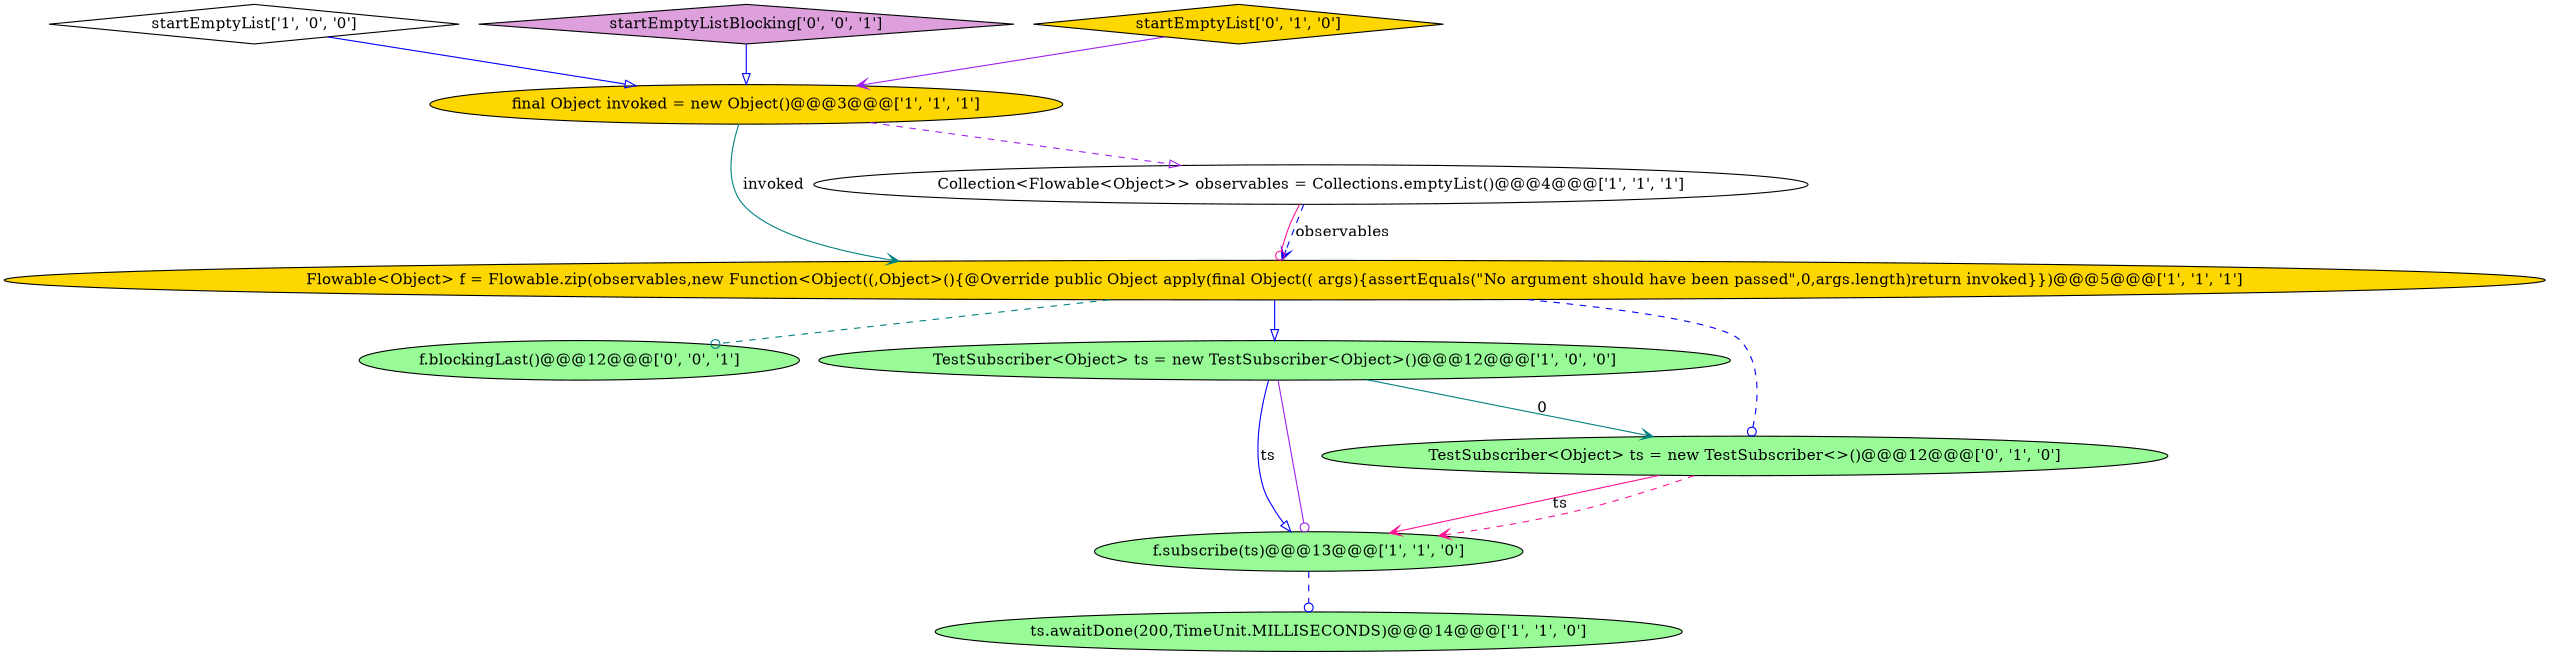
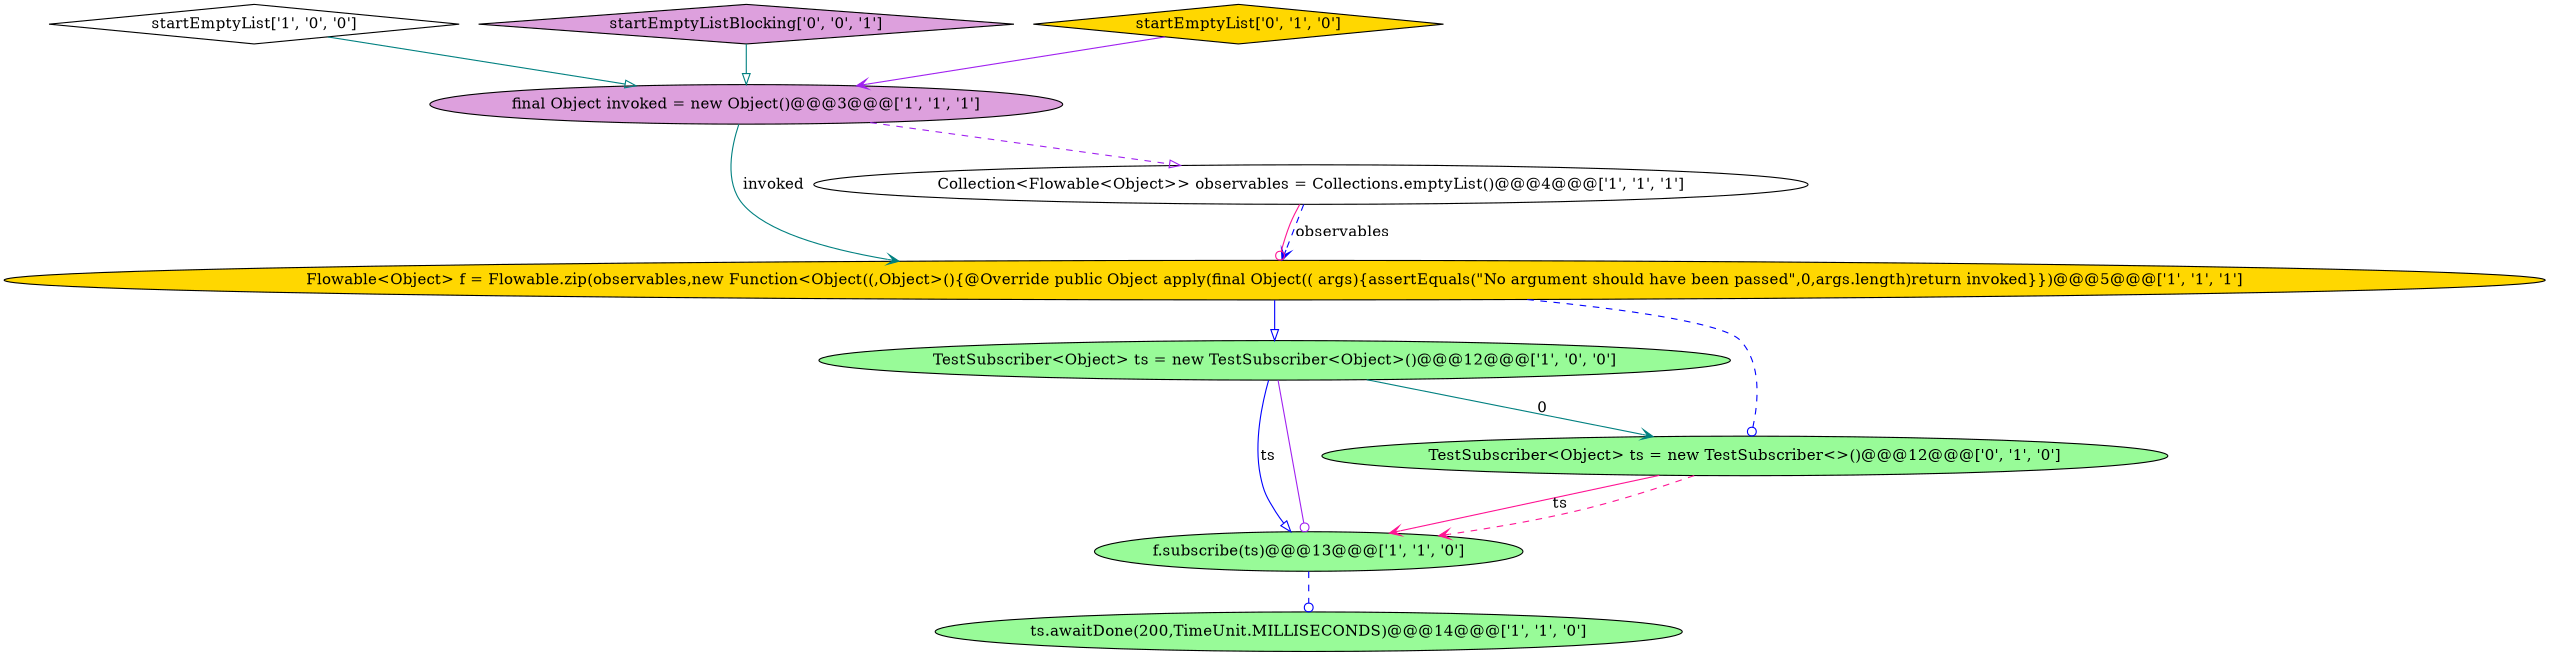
edge "startEmptyListBlocking['0', '0', '1']" -> "final Object invoked = new Object()@@@3@@@['1', '1', '1']": color blue -> teal
edge "startEmptyList['1', '0', '0']" -> "final Object invoked = new Object()@@@3@@@['1', '1', '1']": color blue -> teal
node "final Object invoked = new Object()@@@3@@@['1', '1', '1']": fillcolor gold -> plum
node "f.blockingLast()@@@12@@@['0', '0', '1']": removed
